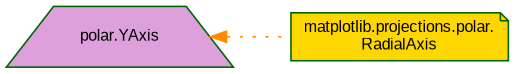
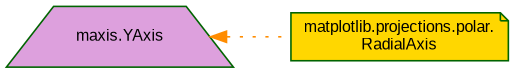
node "polar.YAxis": label "polar.YAxis" -> "maxis.YAxis"
